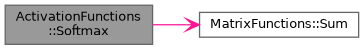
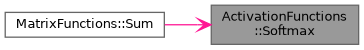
edge "ActivationFunctions ::Softmax" -> "MatrixFunctions::Sum": reversed
